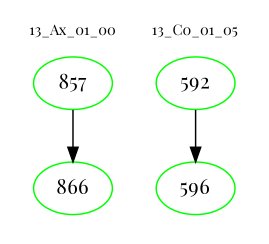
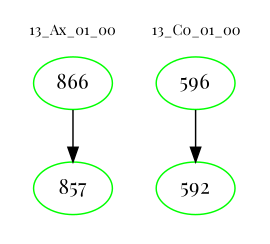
cluster "13_C0_01_05": label "13_C0_01_05" -> "13_C0_01_00"
edge "857" -> "866": reversed
edge "592" -> "596": reversed
